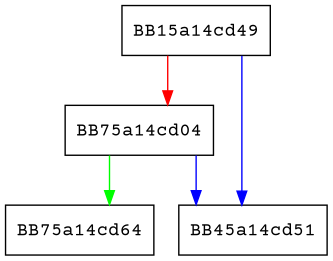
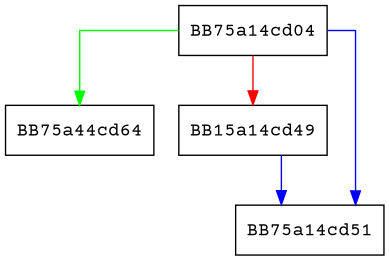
edge "BB15a14cd49" -> "BB75a14cd04": reversed
node "BB75a14cd64": label "BB75a14cd64" -> "BB75a44cd64"
node "BB45a14cd51": label "BB45a14cd51" -> "BB75a14cd51"
